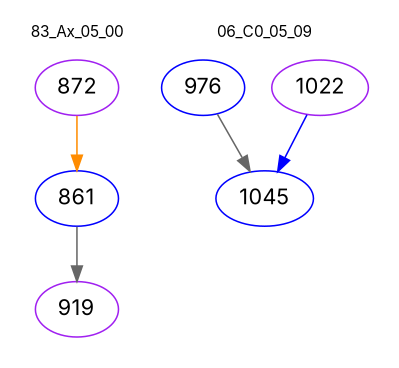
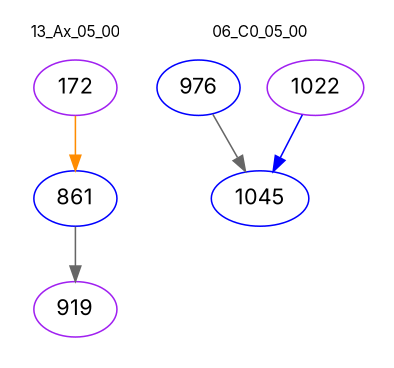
cluster "83_Ax_05_00": label "83_Ax_05_00" -> "13_Ax_05_00"
cluster "06_C0_05_09": label "06_C0_05_09" -> "06_C0_05_00"
node "872": label "872" -> "172"
